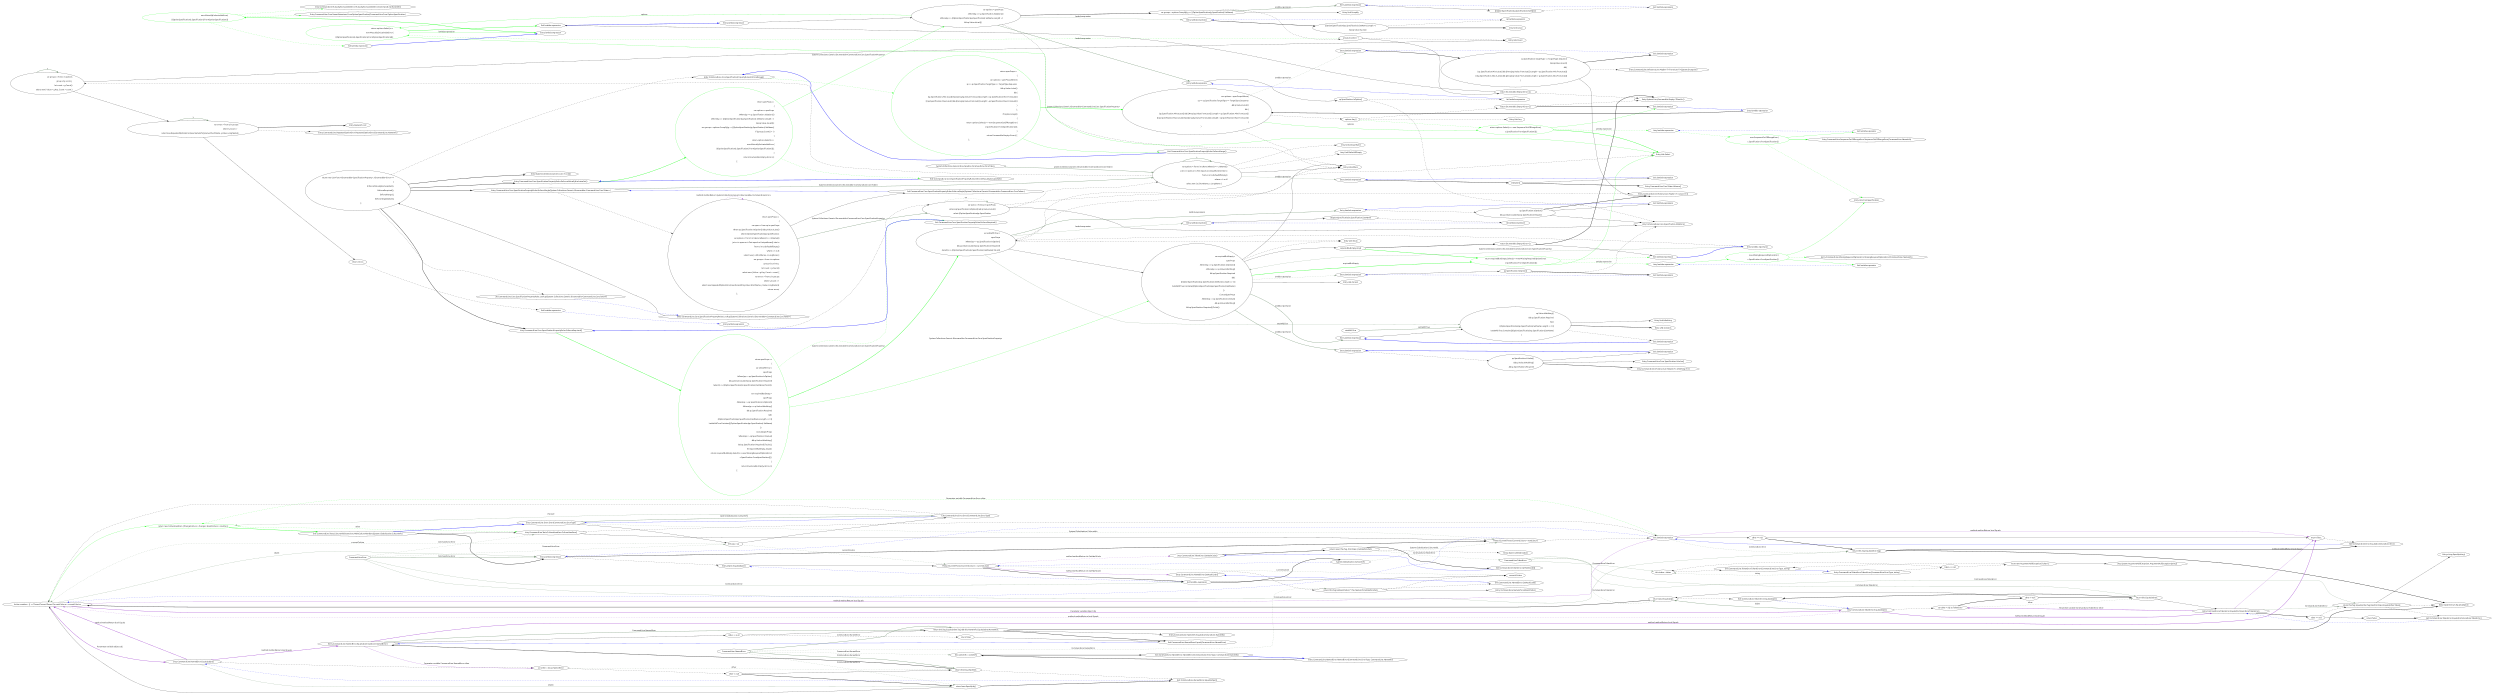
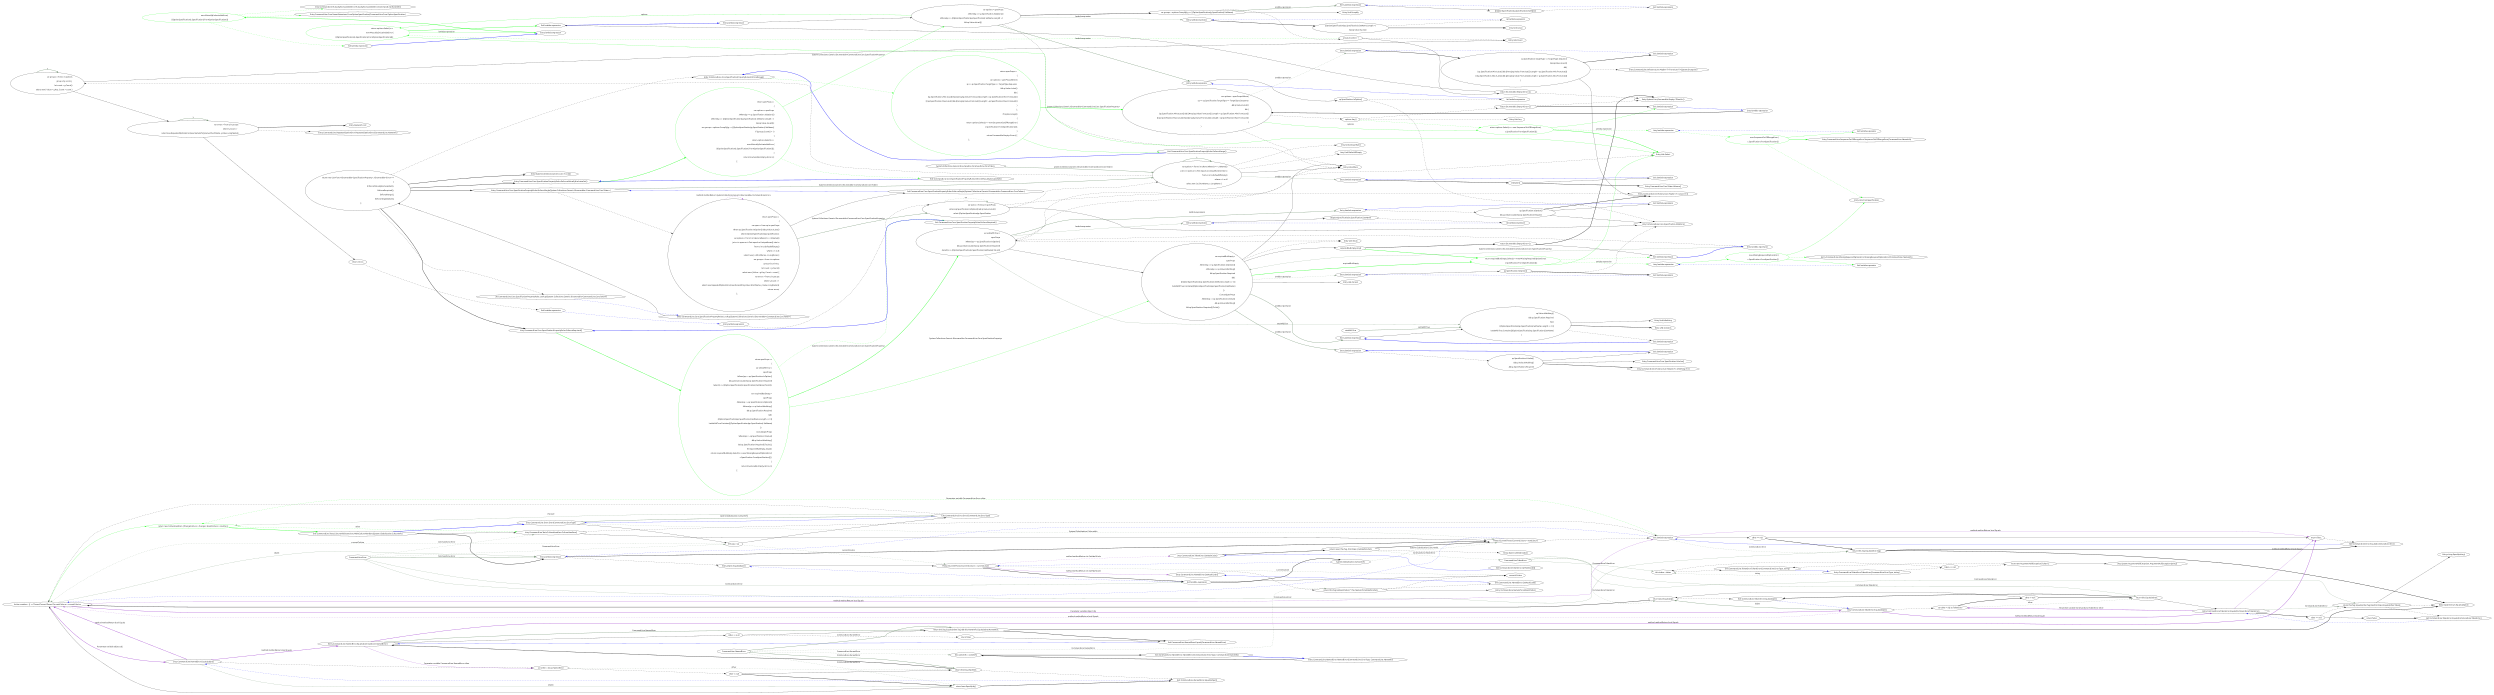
edge "return new { this.Tag, this.Token }.GetHashCode();" -> "Exit CommandLine.TokenError.GetHashCode()": now "return new { this.Tag, this.Token }.GetHashCode();" -> "Thread.CurrentThread.CurrentCulture = newCulture"
node "Entry CommandLine.NameInfo.Equals(CommandLine.NameInfo)": removed
